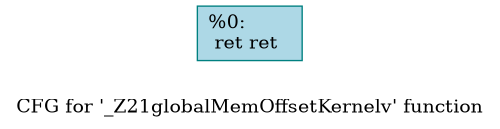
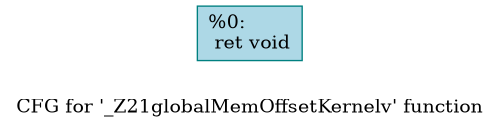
node "%0:": text "ret ret" -> "ret void"
